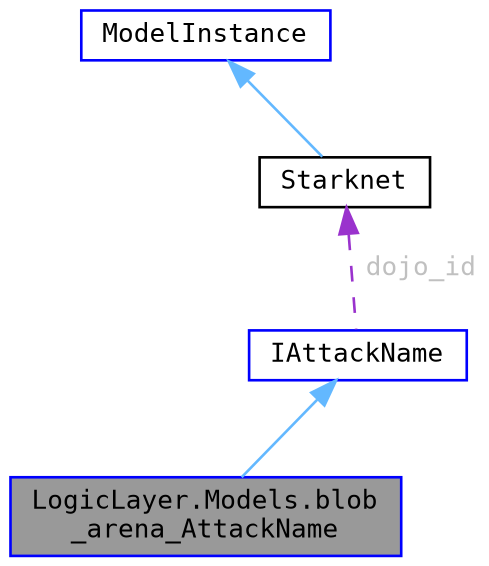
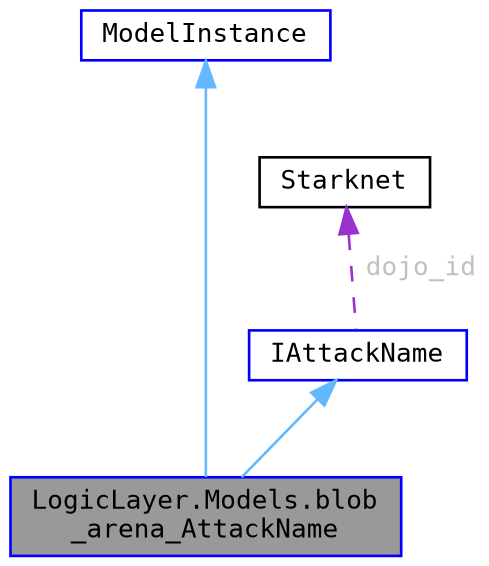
edge "Starknet" -> "ModelInstance": now "LogicLayer.Models.blob _arena_AttackName" -> "ModelInstance"
